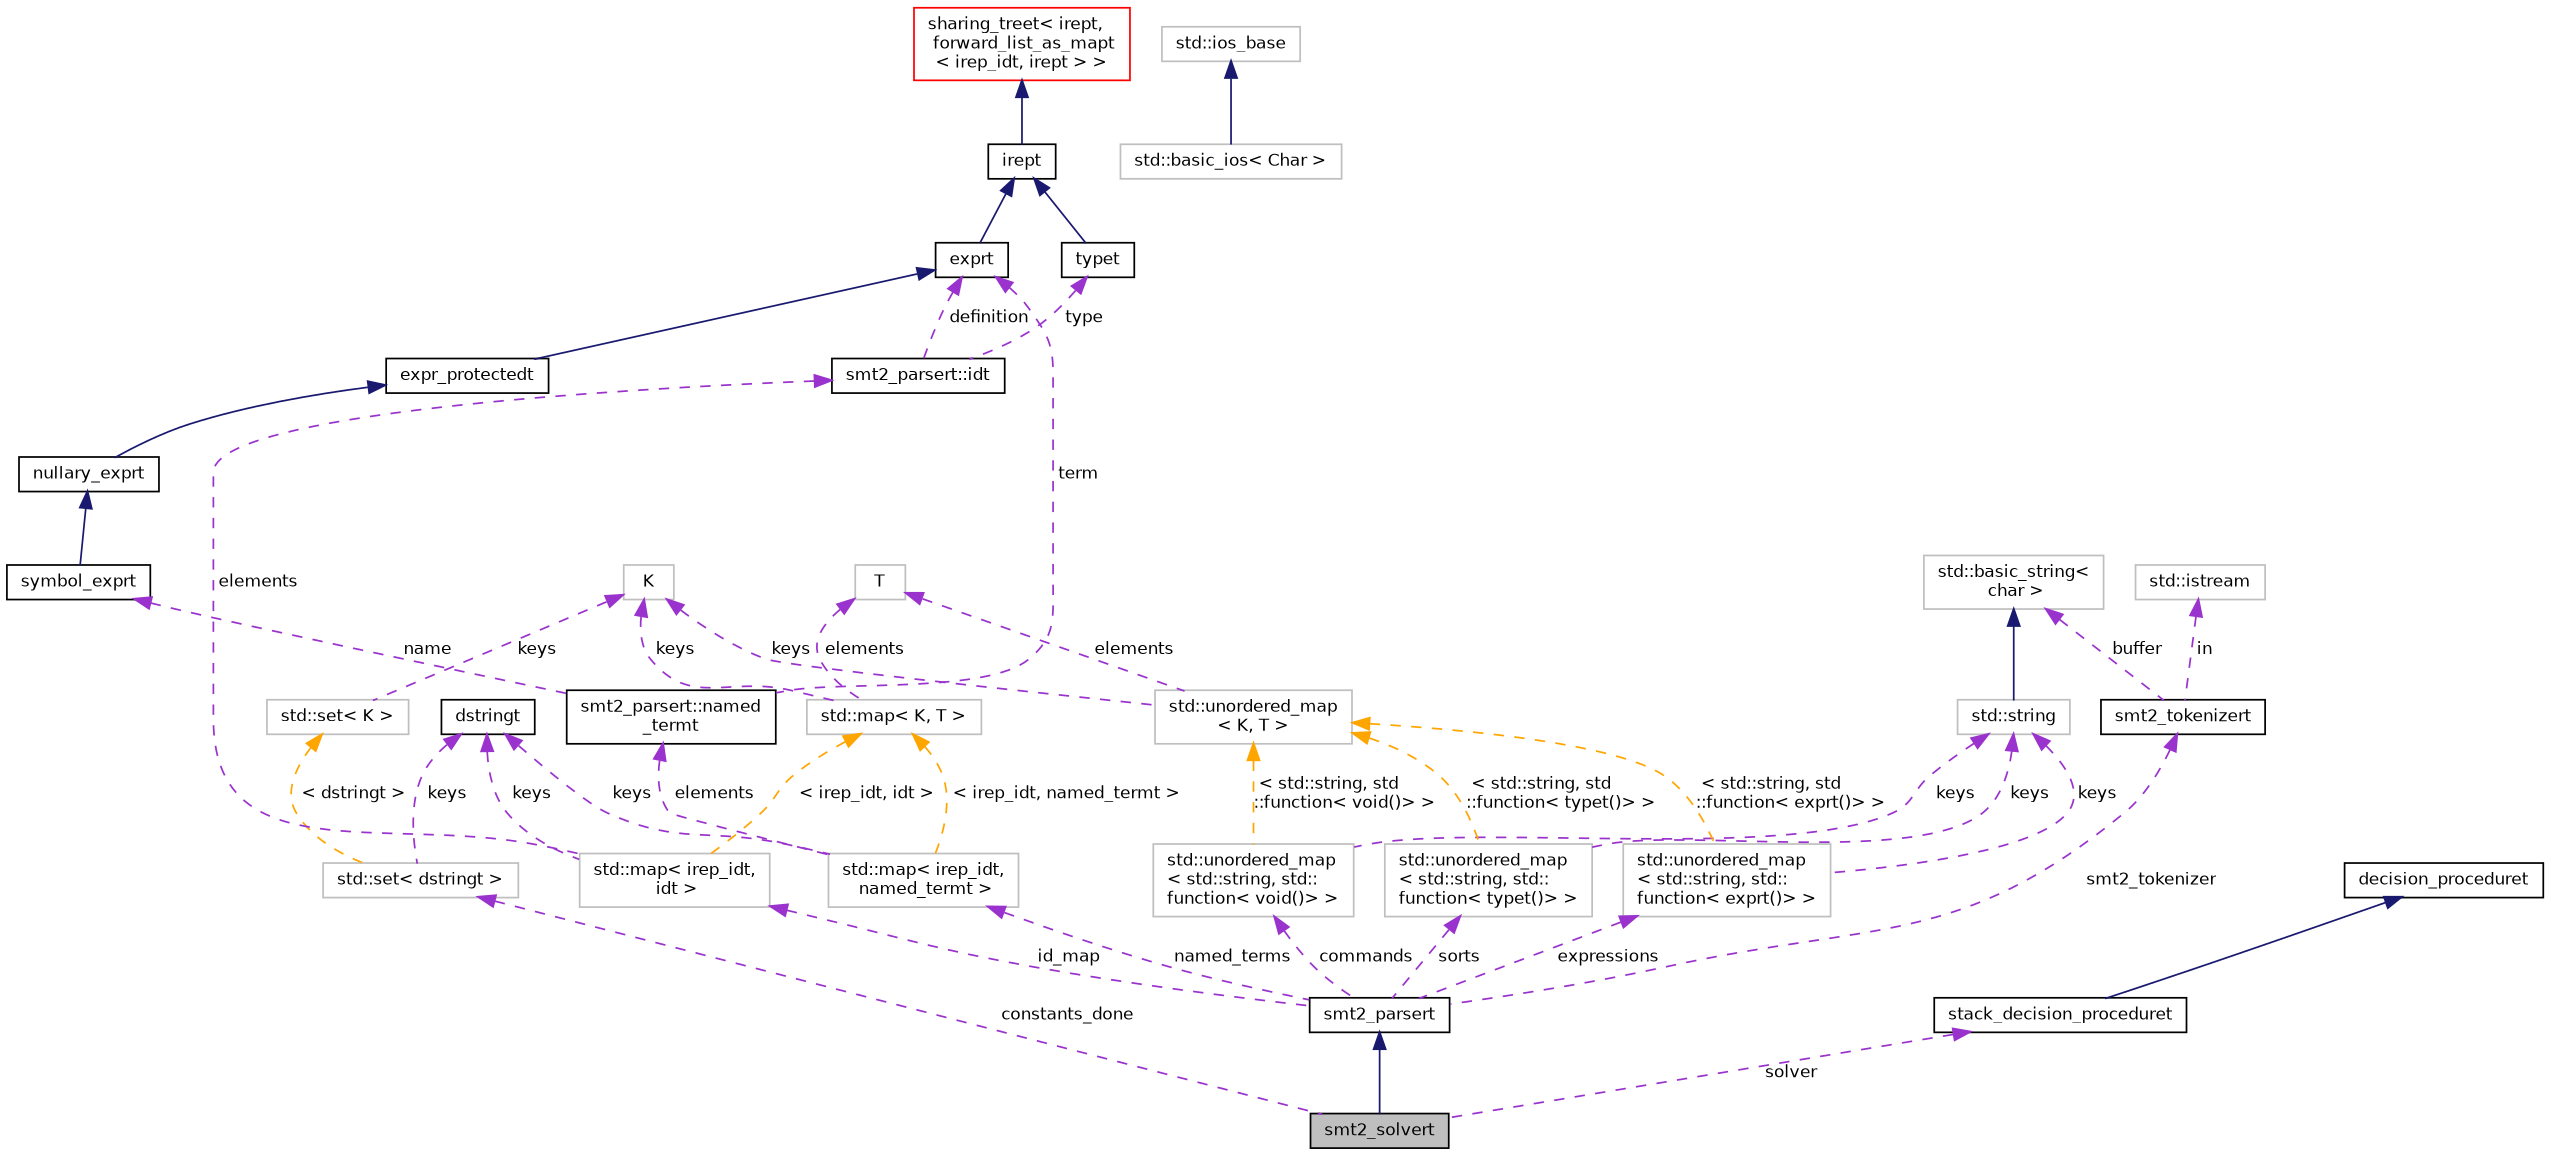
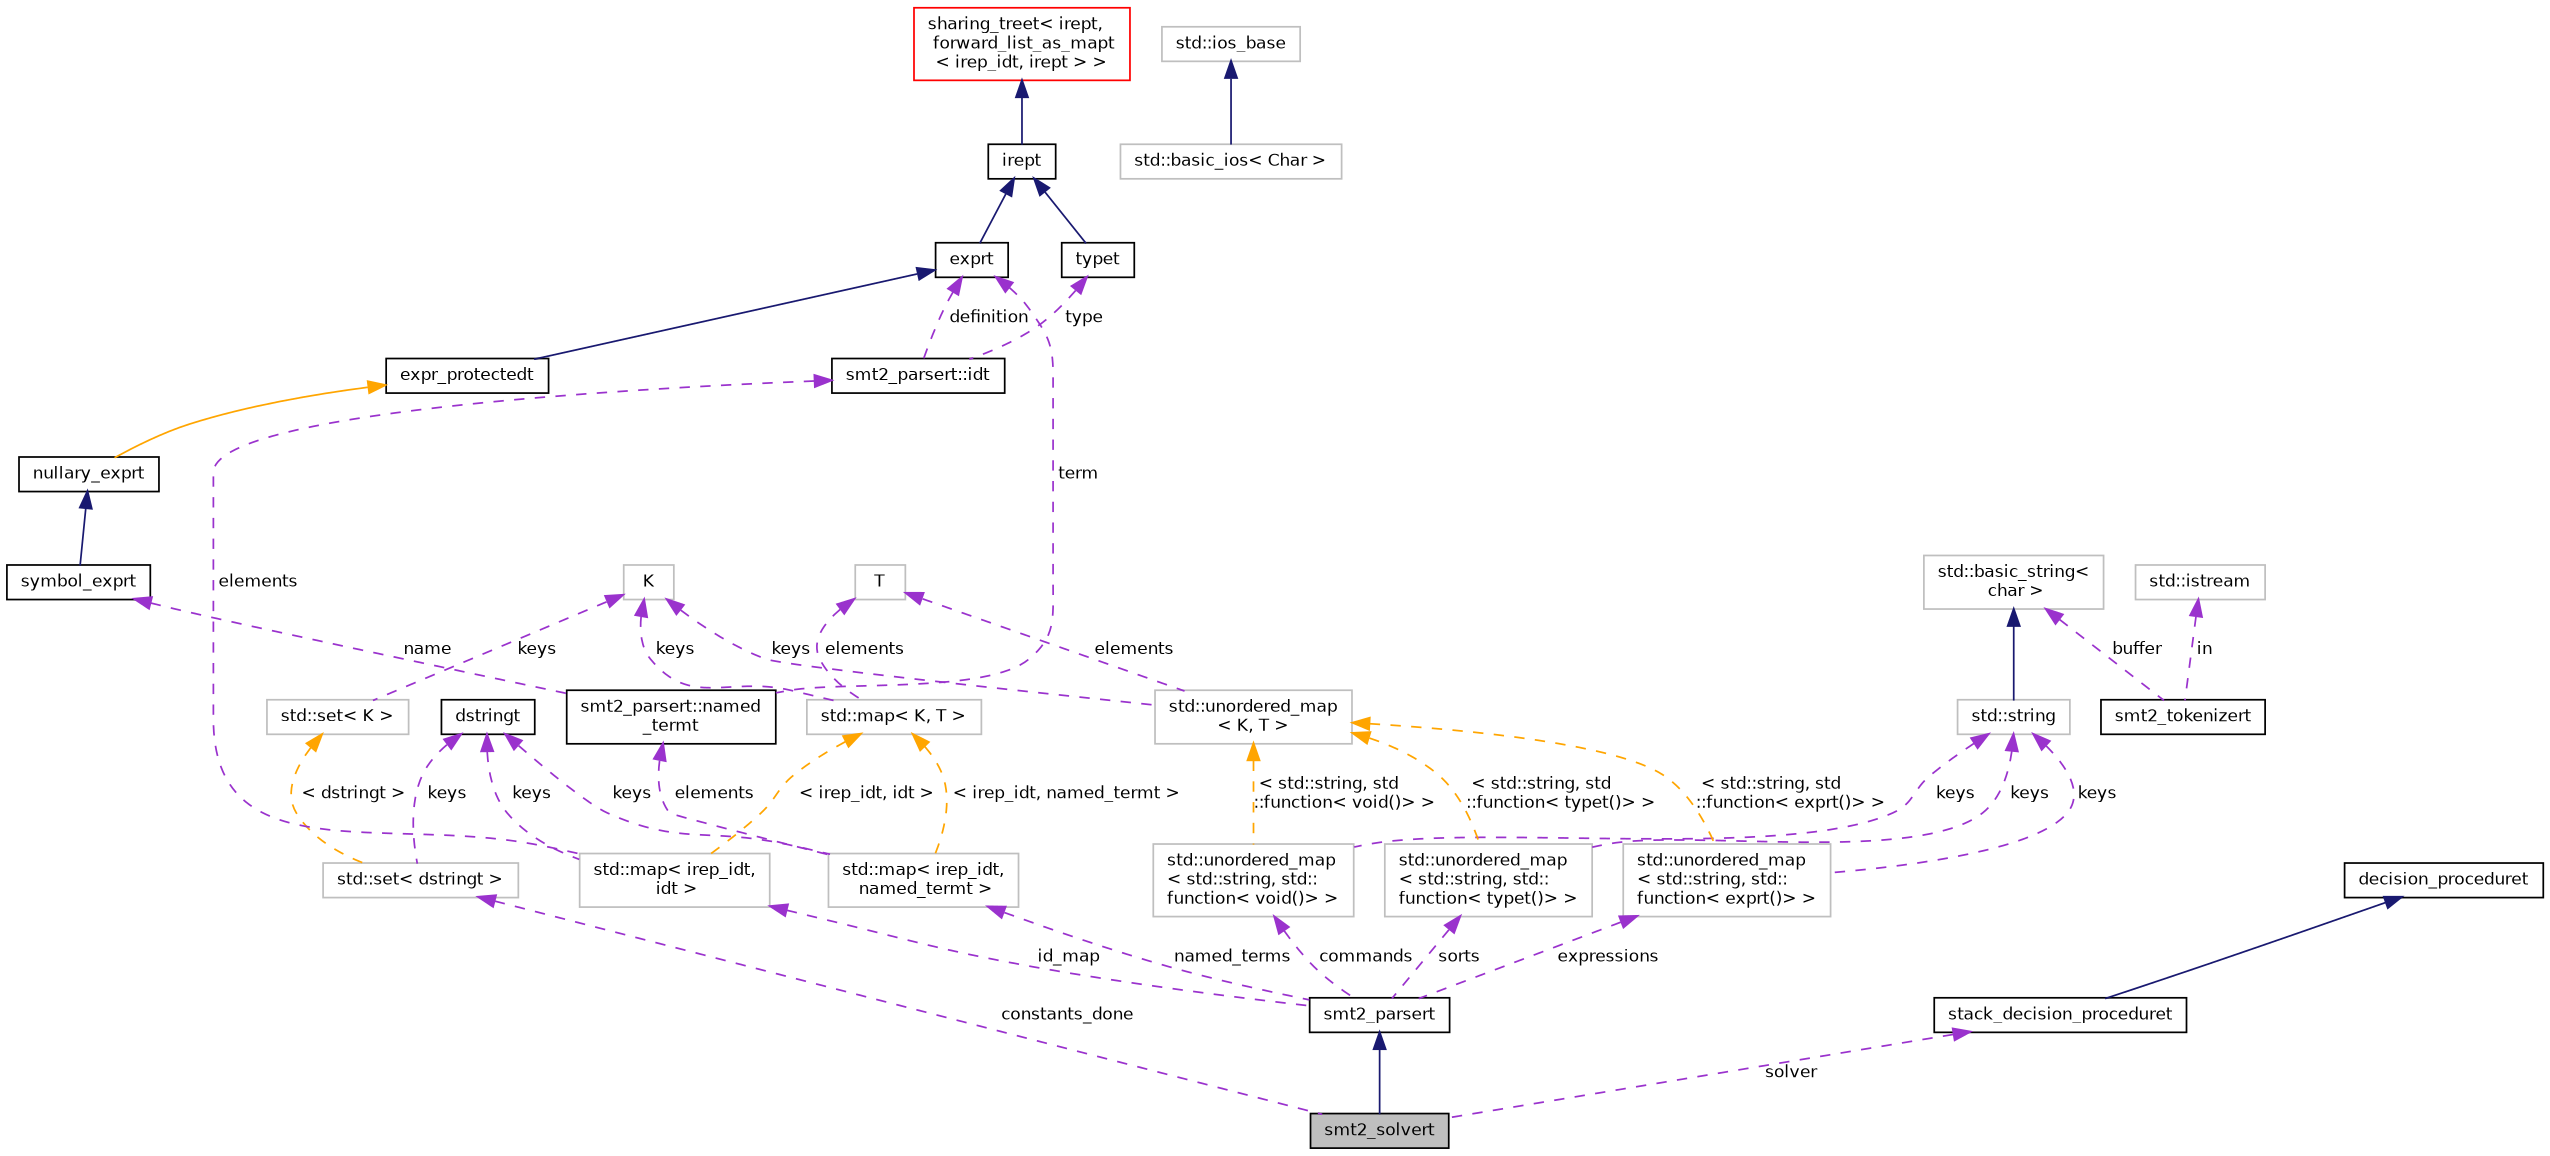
edge "nullary_exprt" -> "expr_protectedt": color midnightblue -> orange
edge "smt2_parsert" -> "smt2_tokenizert": removed, label "smt2_tokenizer"
